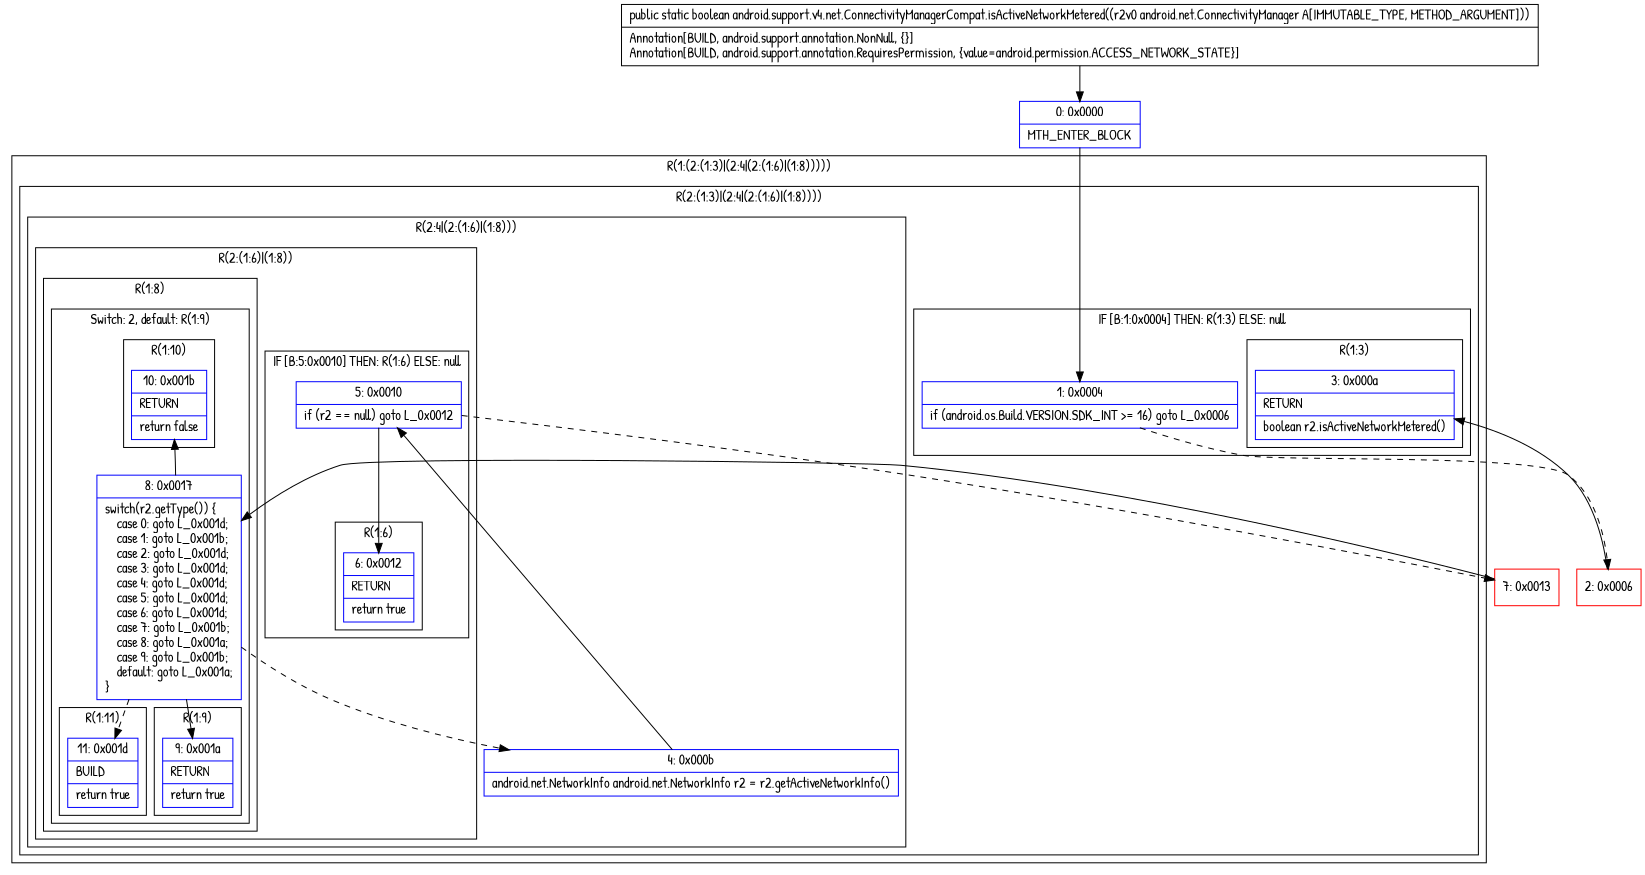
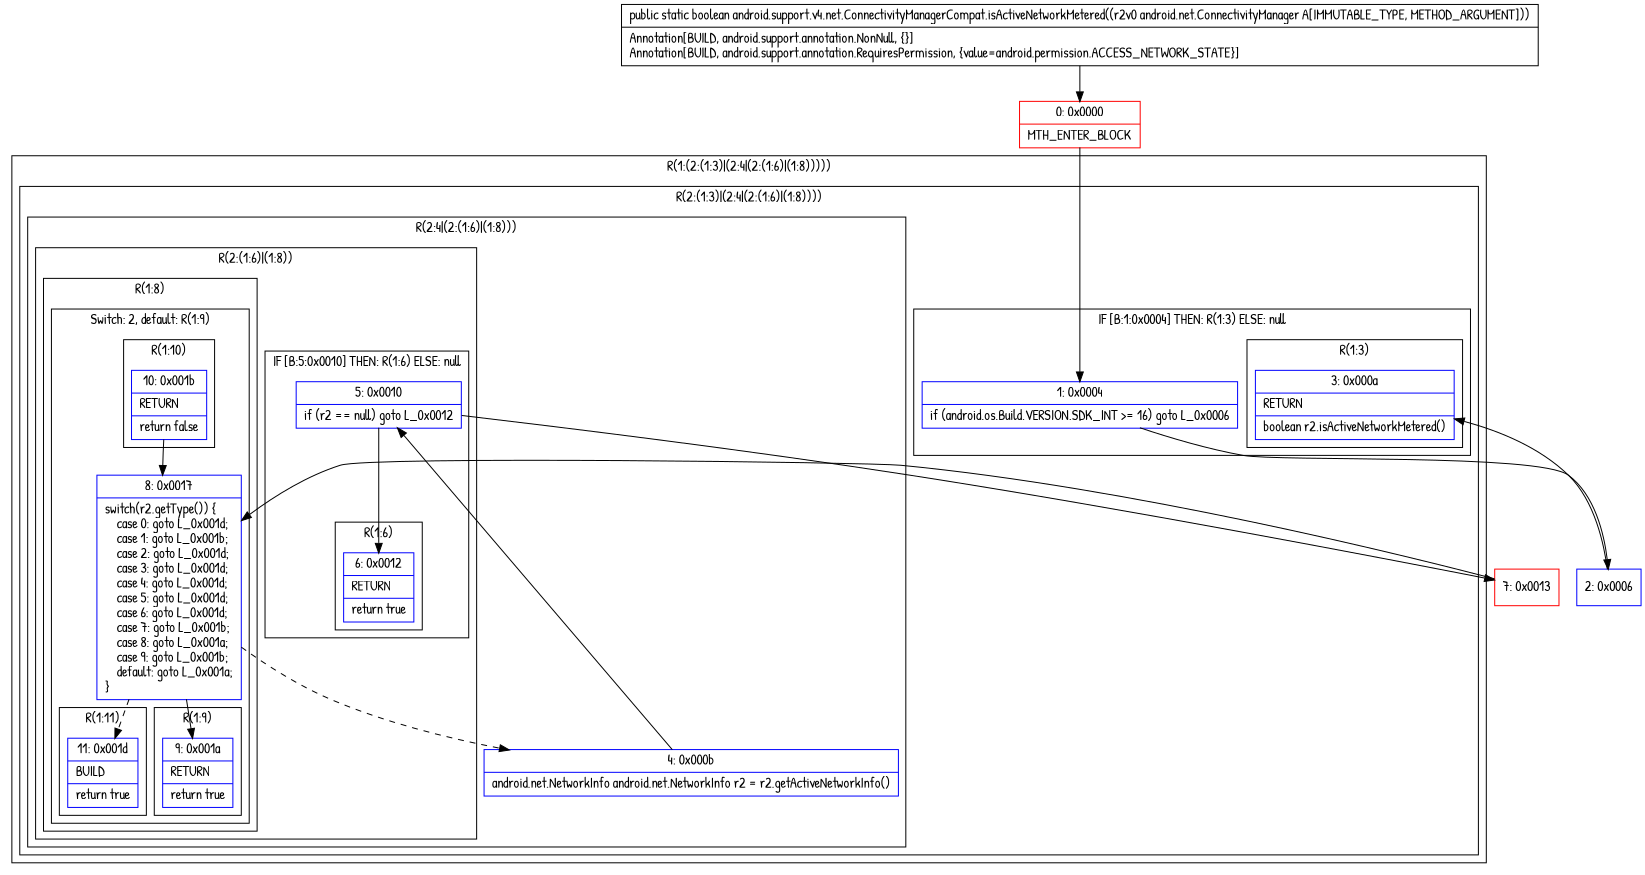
node "0: 0x0000": color blue -> red
edge "1: 0x0004" -> "2: 0x0006": style dashed -> solid
edge "8: 0x0017" -> "10: 0x001b": reversed
edge "5: 0x0010" -> "7: 0x0013": style dashed -> solid
node "2: 0x0006": color red -> blue
